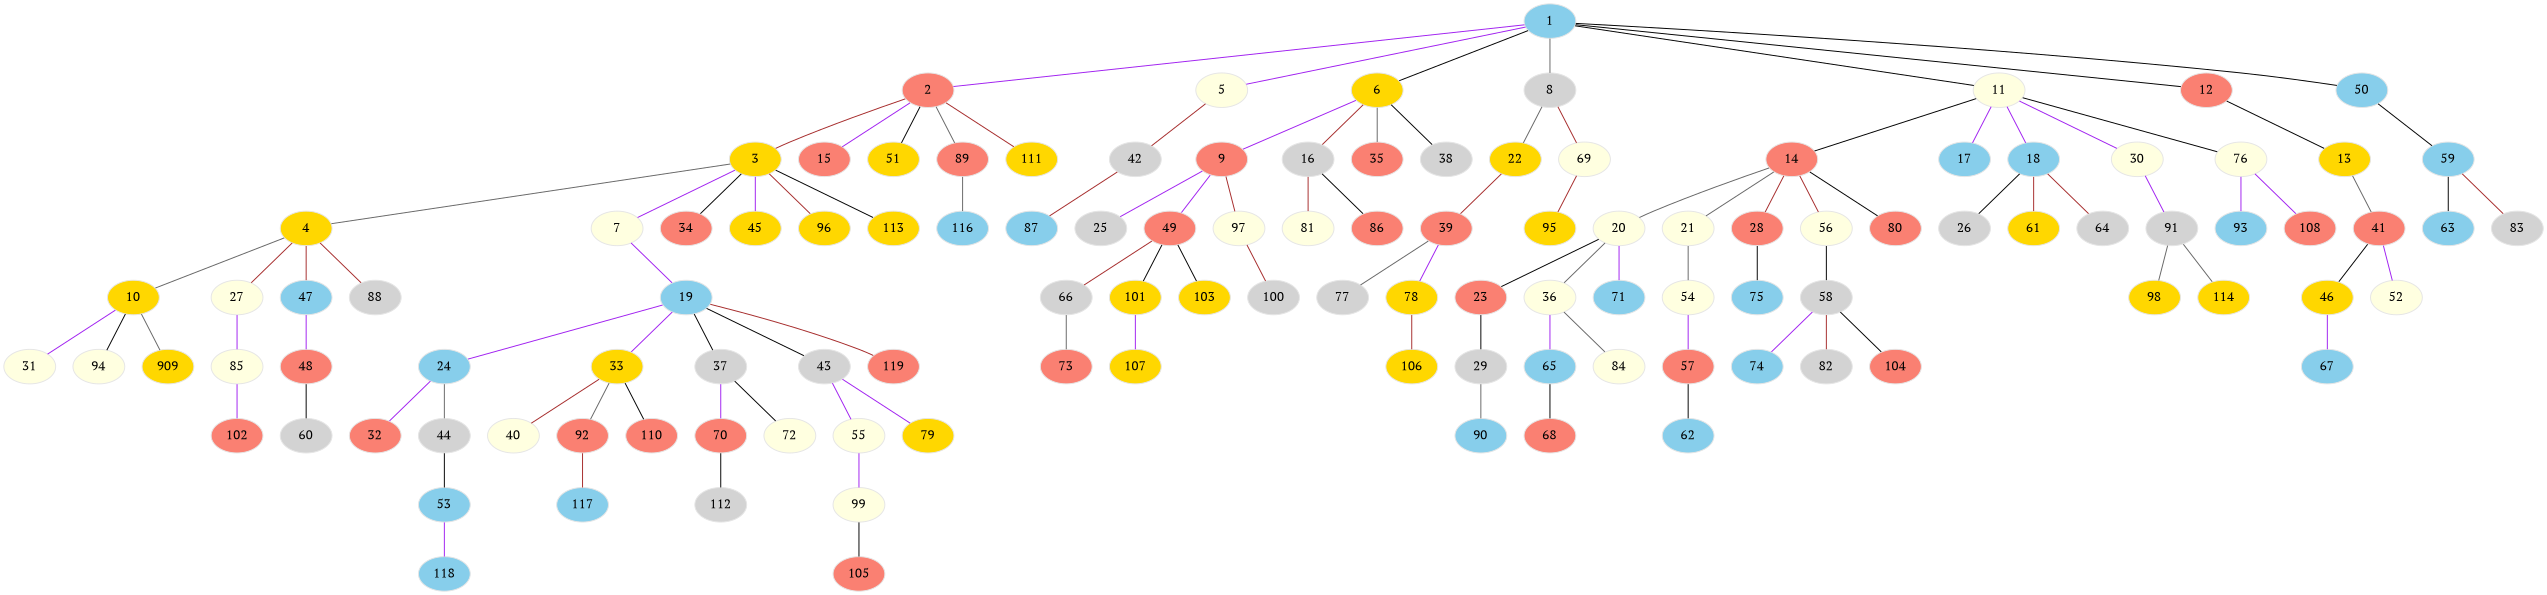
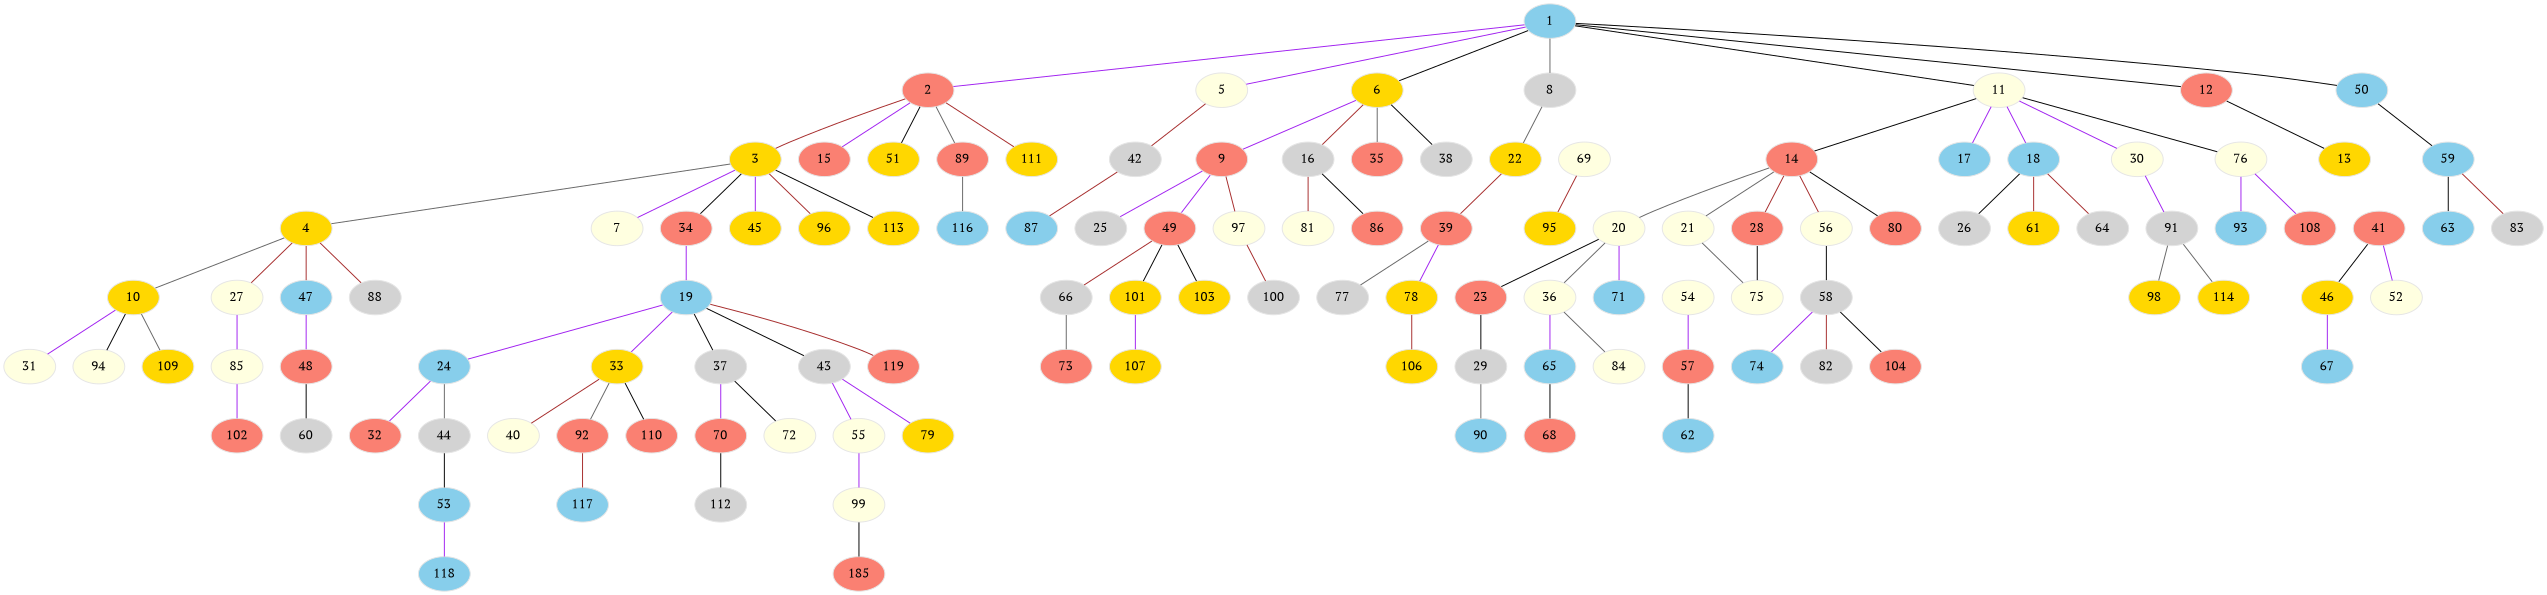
edge "8" -- "69": removed
edge "13" -- "41": removed
edge "7" -- "19": now "34" -- "19"
edge "21" -- "54": now "21" -- "75"
node "75": fillcolor skyblue -> lightyellow
node "909": label "909" -> "109"
node "105": label "105" -> "185"
